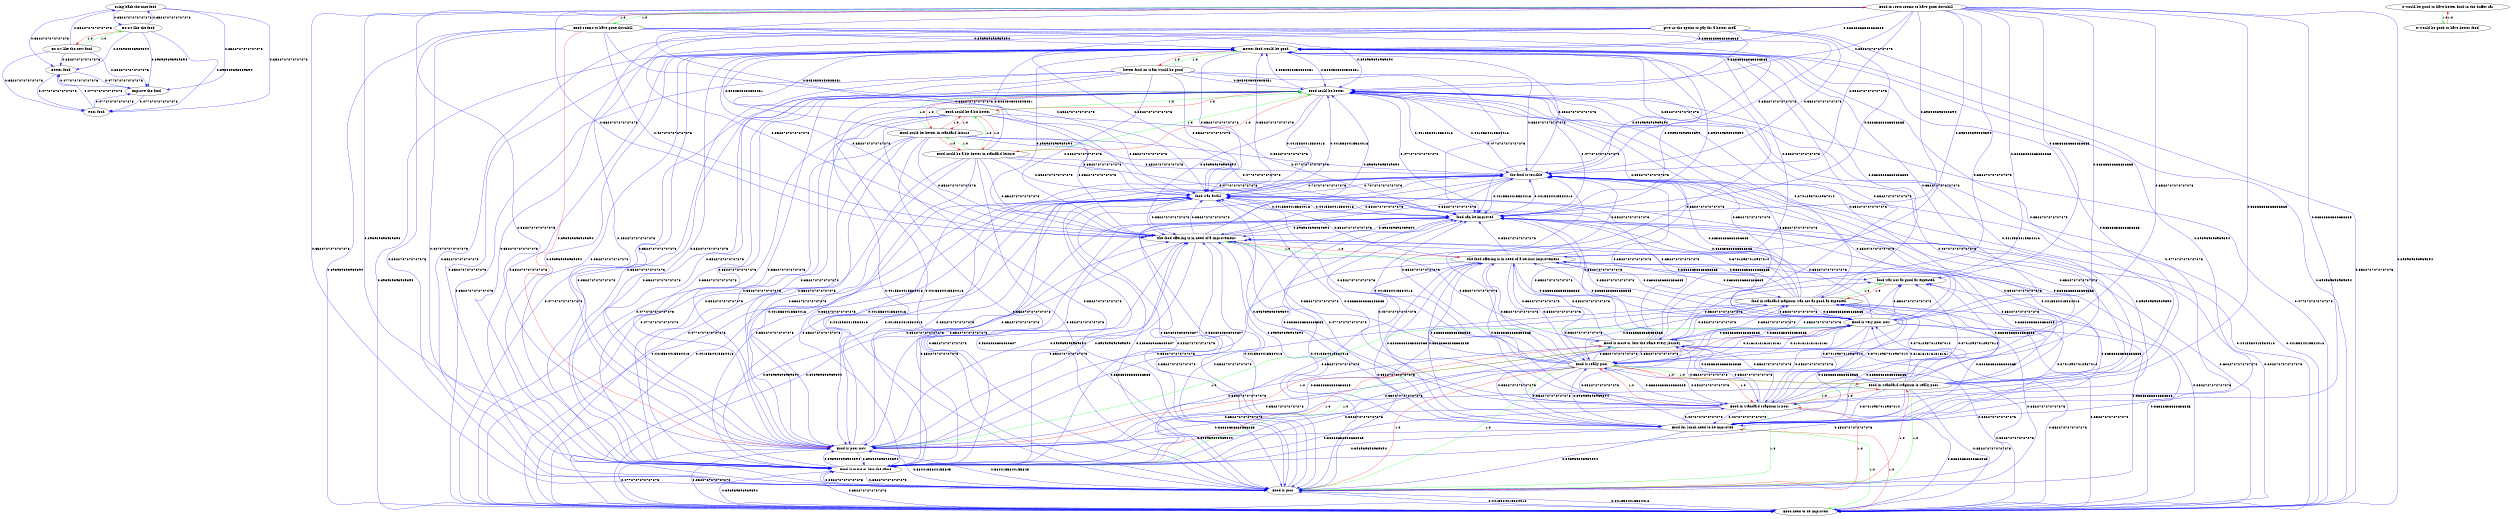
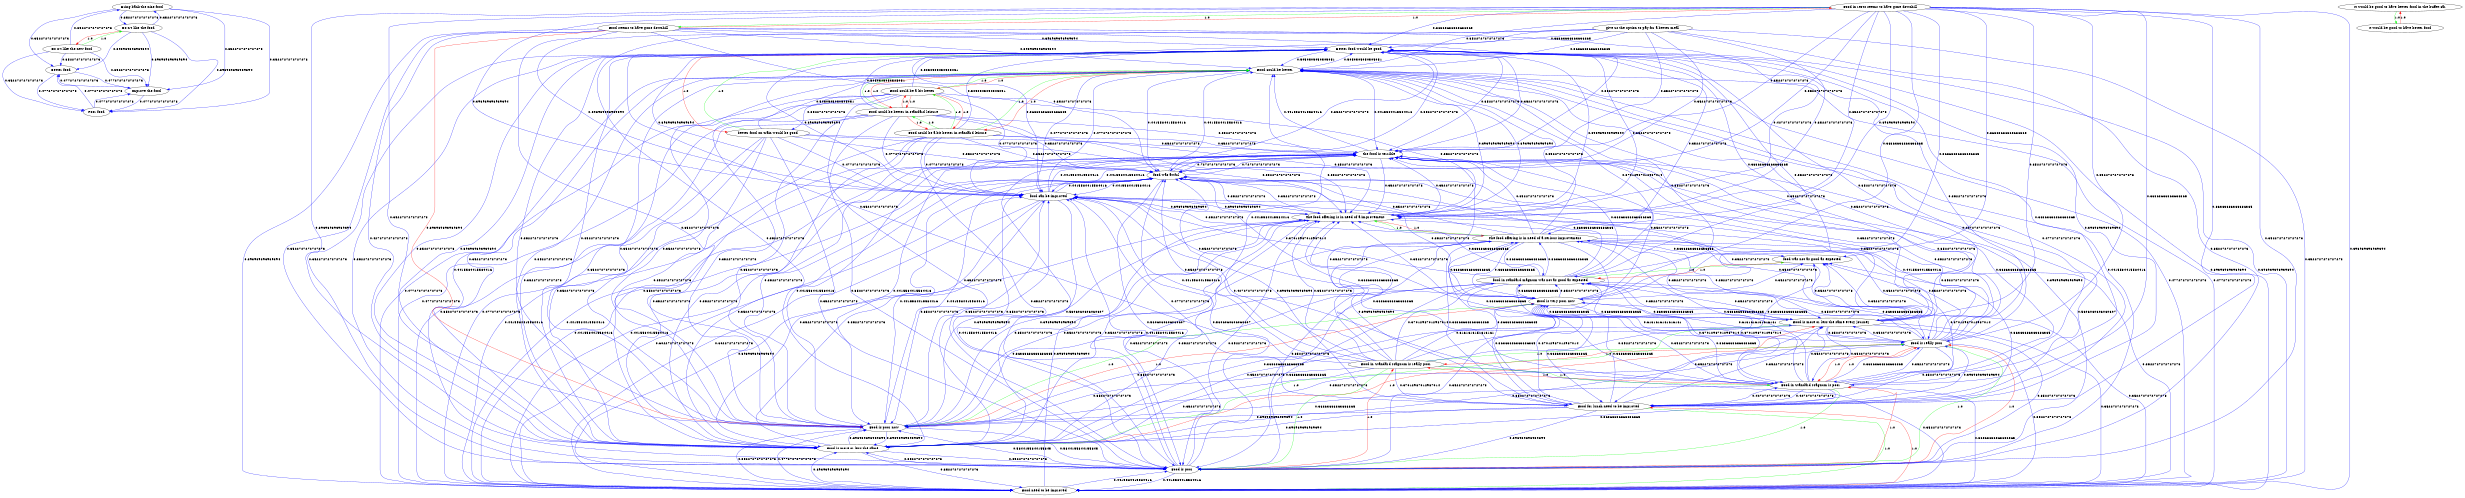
edge "Food could be a bit better" -> "food was awful": now "Food could be a bit better" -> "better food on train would be good"
edge "food in standard magnum was not as good as expected" -> "Food need to be improved": removed, label "0.36363636363636365"
edge "Food is really poor" -> "Food is more or less the same": reversed
